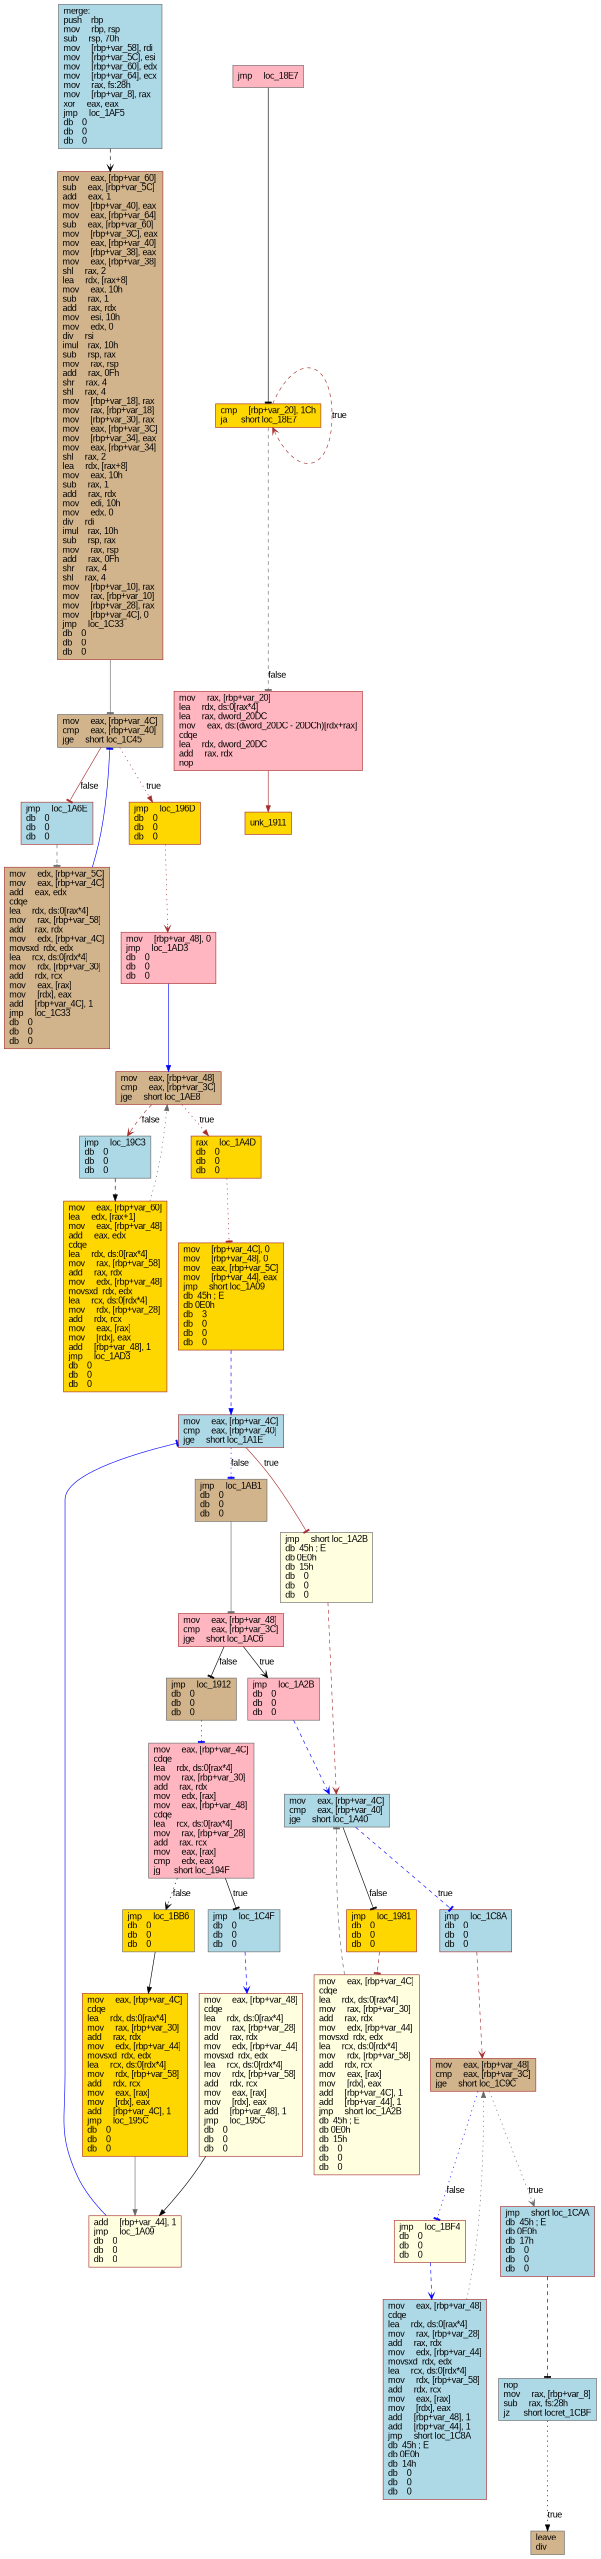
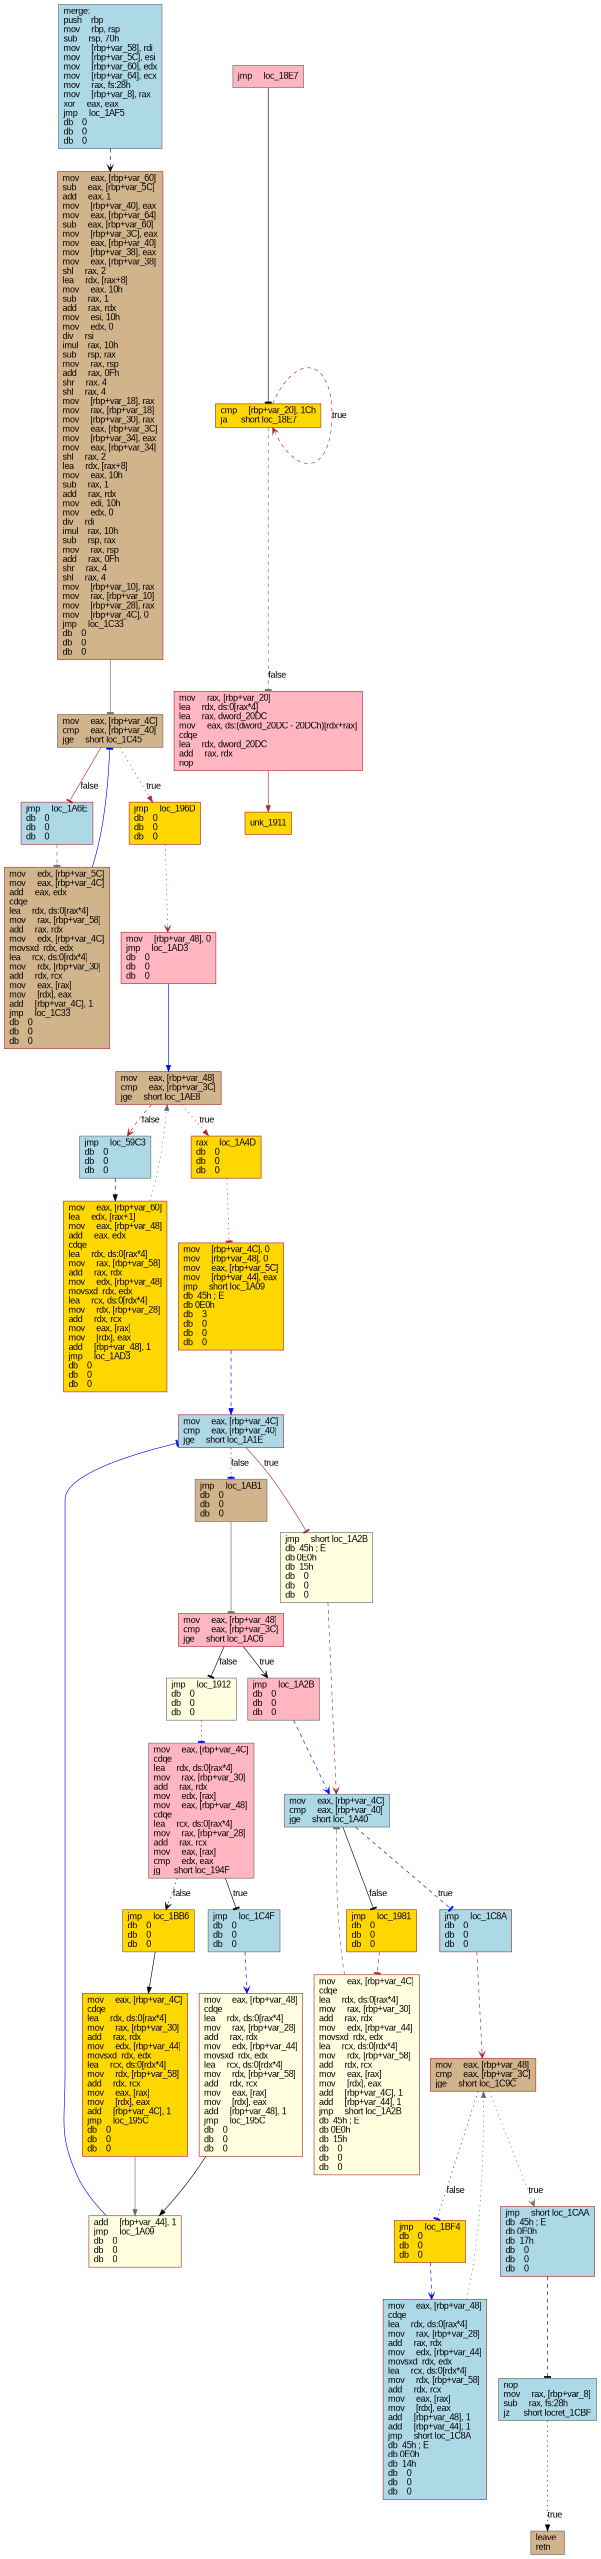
node "jmp     loc_19C3 db    0 db    0 db    0": label "jmp     loc_19C3 db    0 db    0 db    0" -> "jmp     loc_59C3 db    0 db    0 db    0"
node "jmp     loc_1912 db    0 db    0 db    0": fillcolor tan -> lightyellow
node "jmp     loc_1BF4 db    0 db    0 db    0": fillcolor lightyellow -> gold
node "leave div": label "leave div" -> "leave retn"
